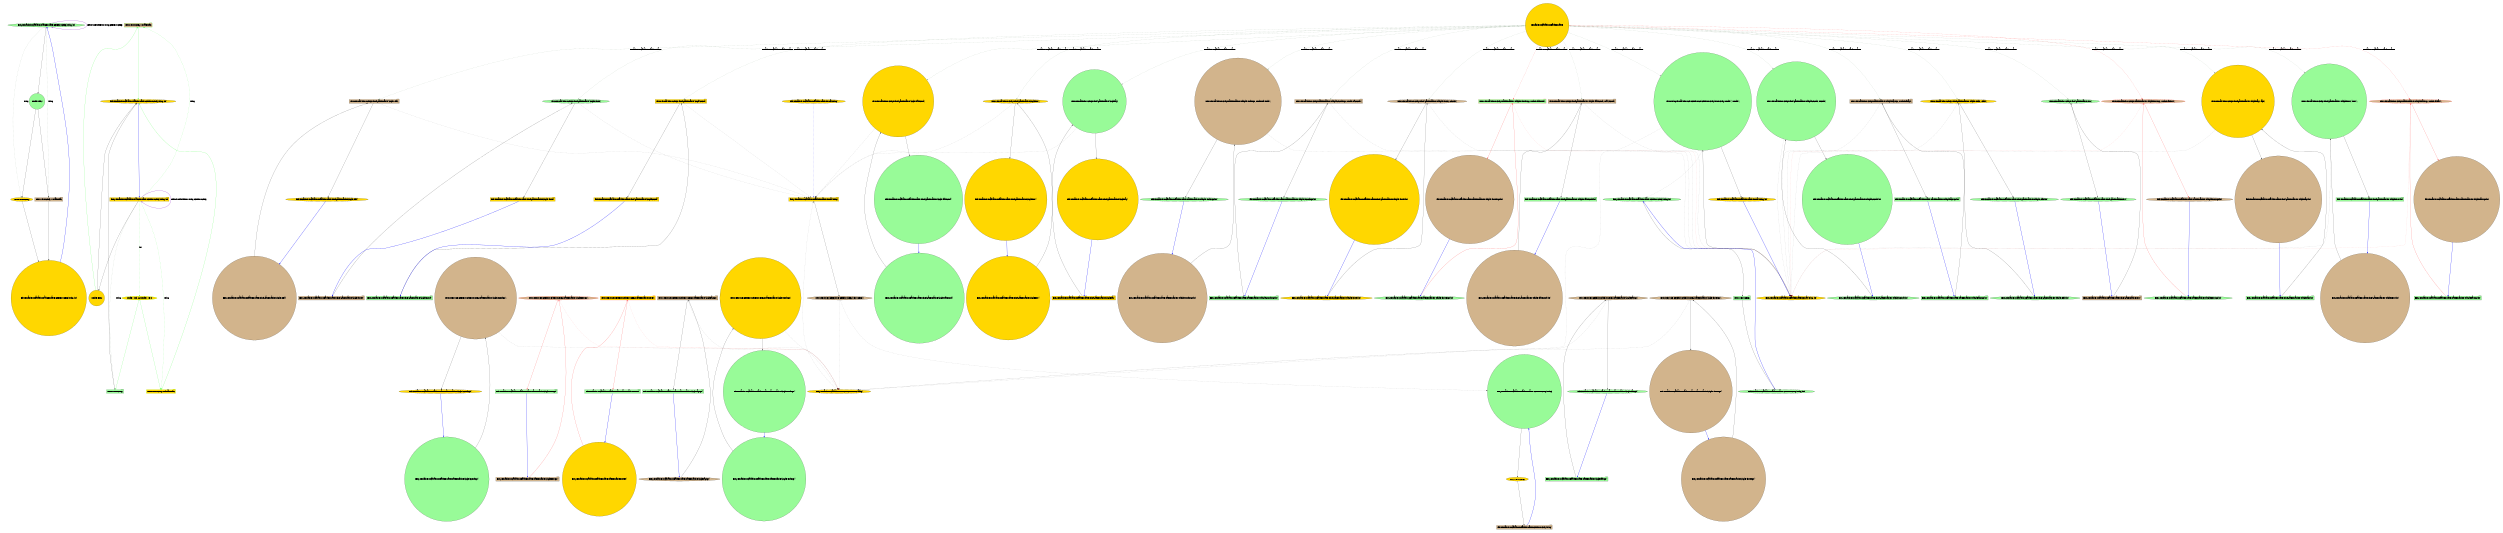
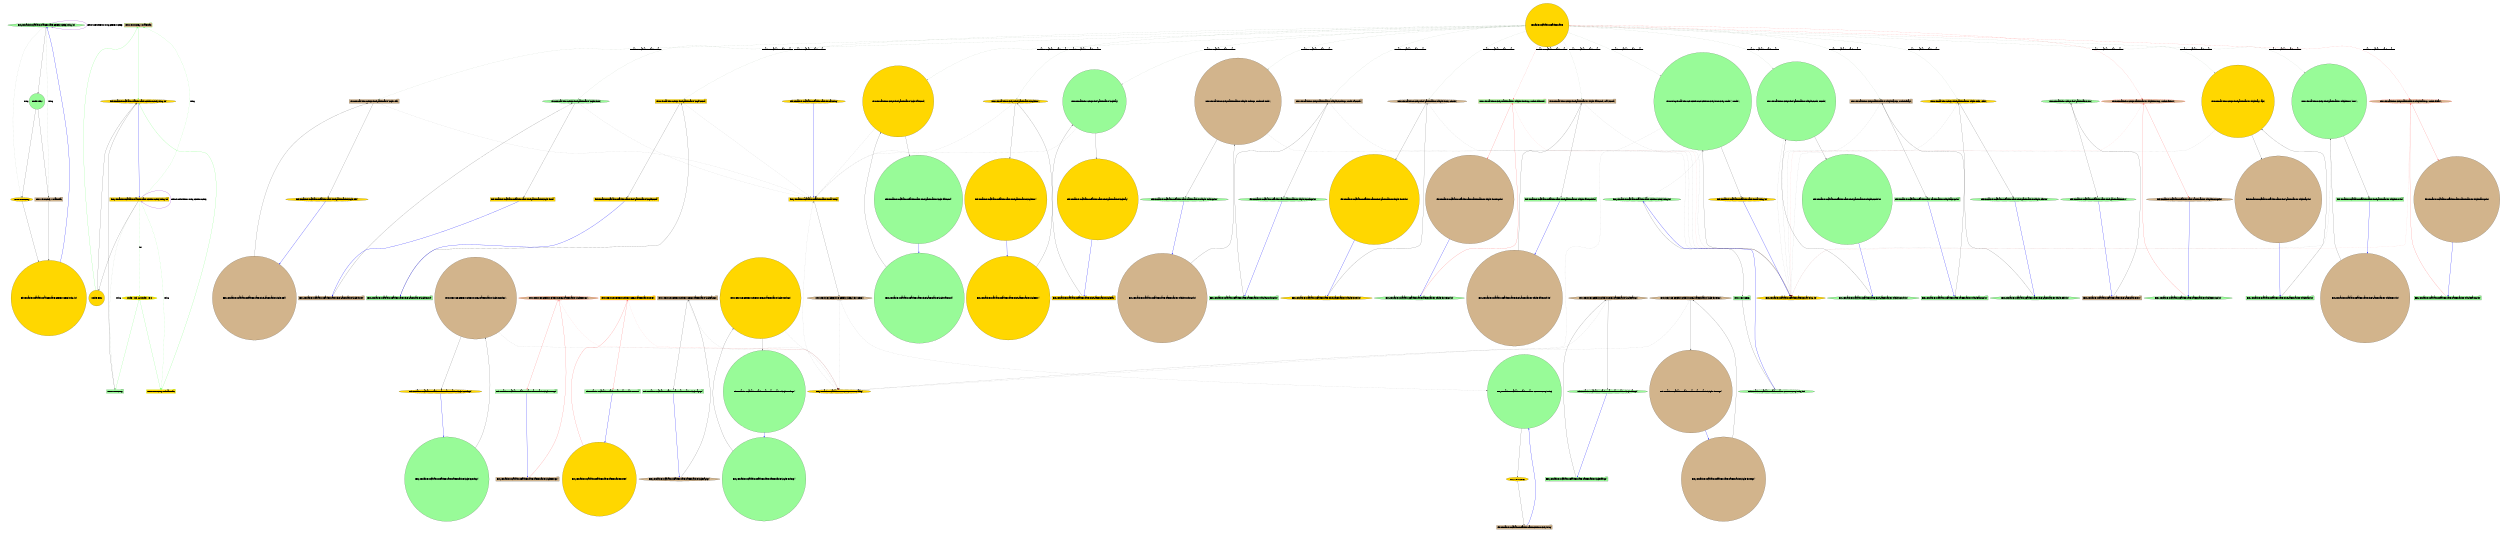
edge "Humanizer.Localisation.DefaultFormatter" -> "return Format(ResourceKeys.TimeSpanHumanize.Zero);": removed, label "Humanizer.Localisation.DefaultFormatter"
edge "Exit Humanizer.Localisation.DefaultFormatter.Format(string)" -> "Entry Humanizer.Localisation.DefaultFormatter.Format(string)": style dashed -> bold
